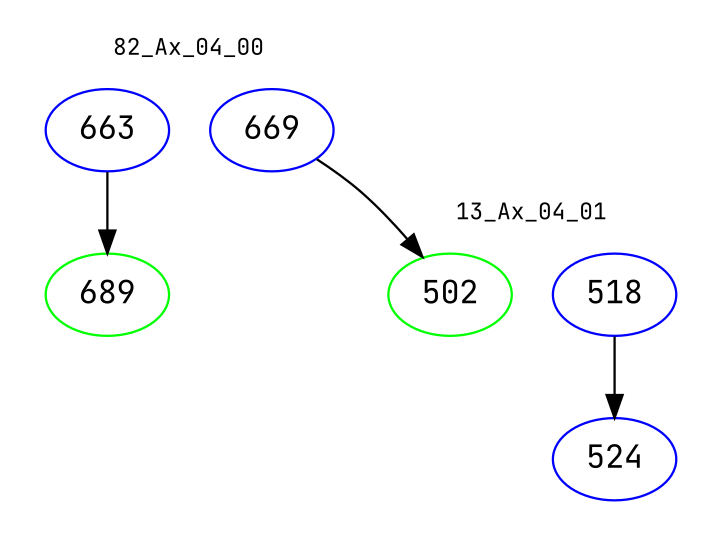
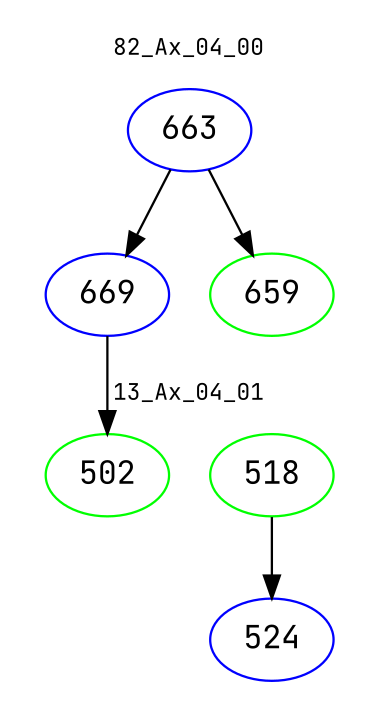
edge "663" -> "669": added
node "689": label "689" -> "659"
node "518": color blue -> green
